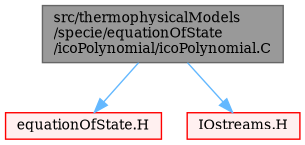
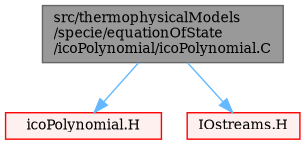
node "equationOfState.H": label "equationOfState.H" -> "icoPolynomial.H"
